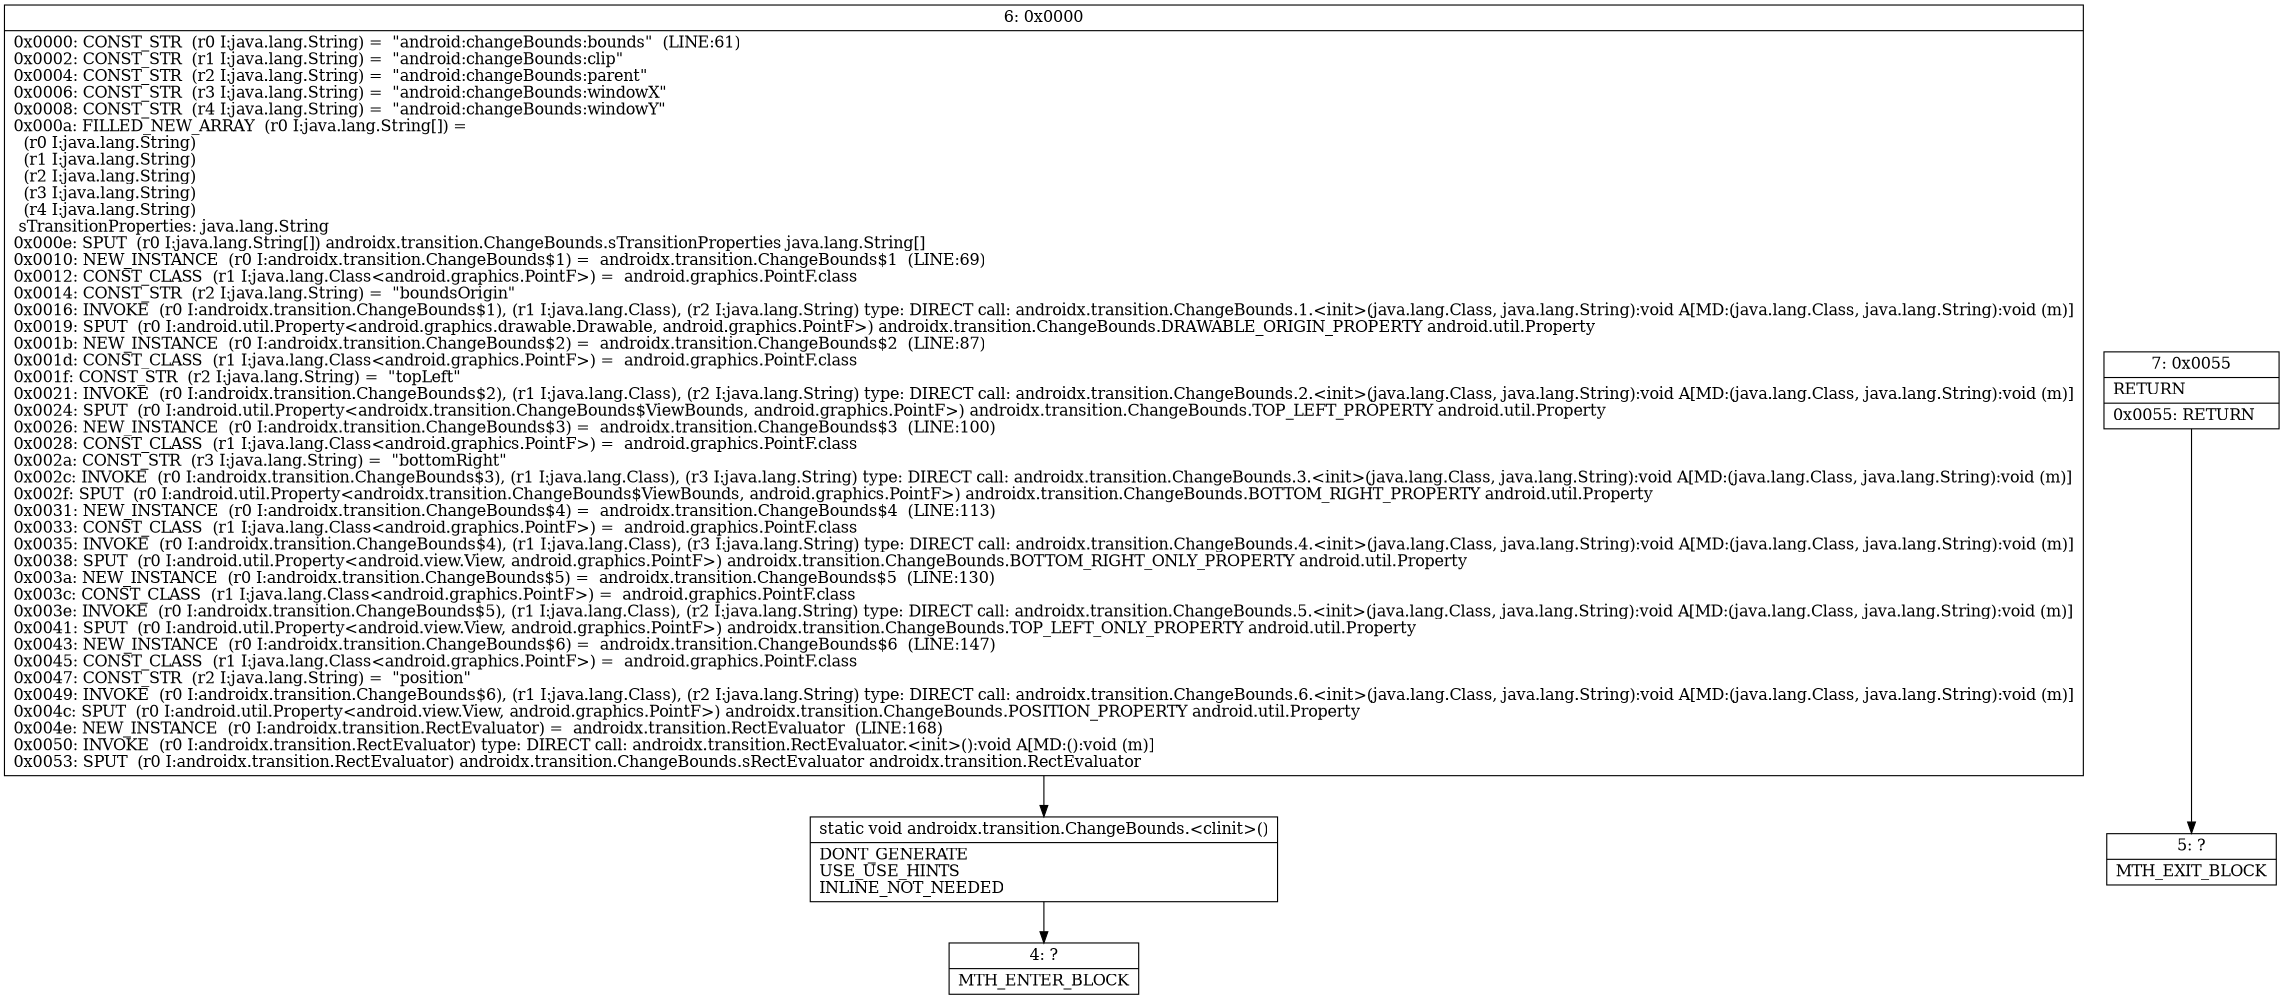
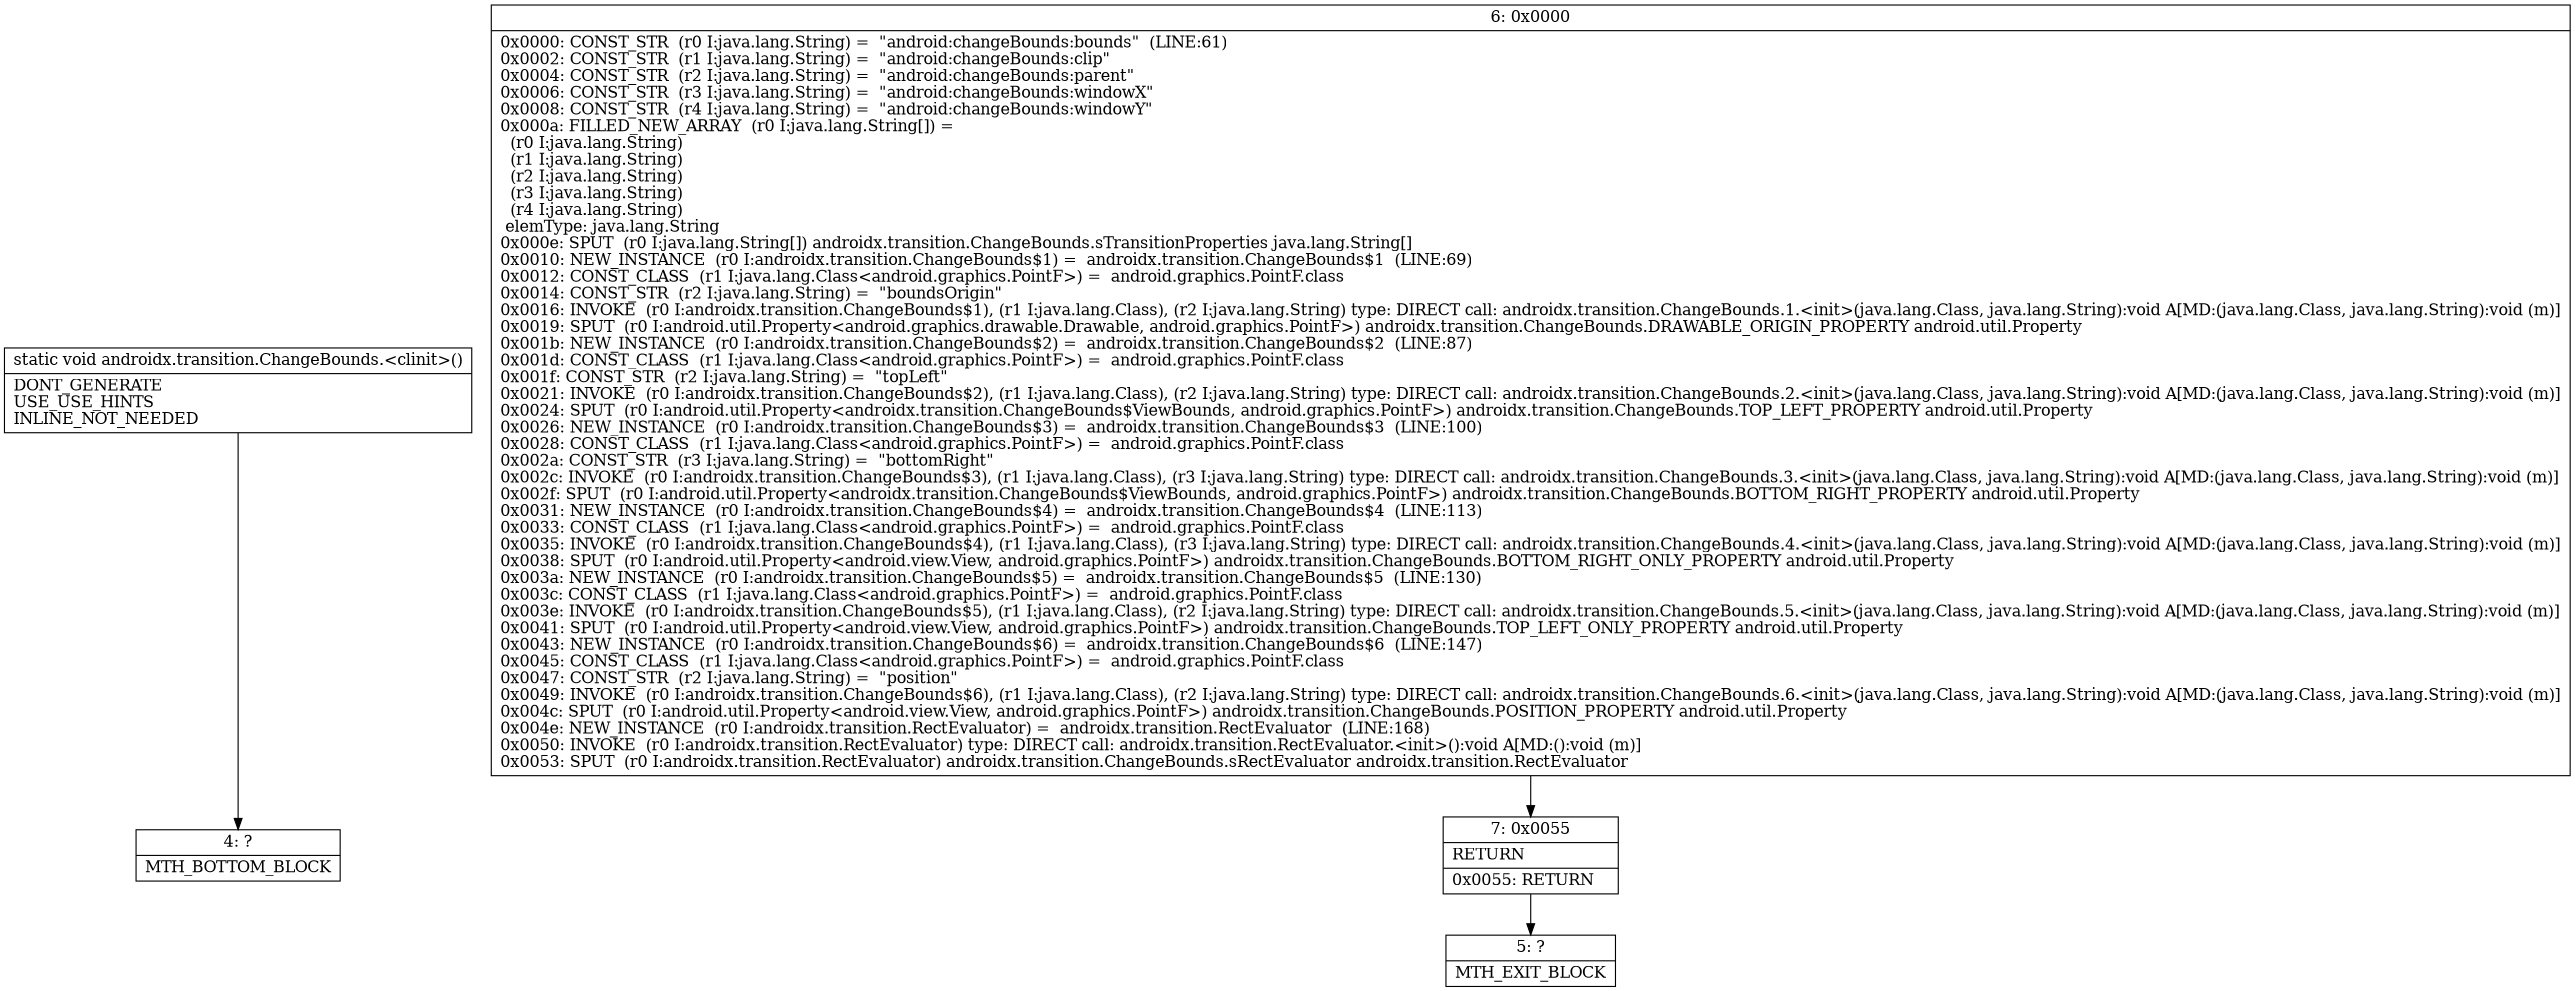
node "6: 0x0000": text "sTransitionProperties: java.lang.String" -> "elemType: java.lang.String"
edge "6: 0x0000" -> "static void androidx.transition.ChangeBounds.<clinit>()": now "6: 0x0000" -> "7: 0x0055"
node "4: ?": text "MTH_ENTER_BLOCK" -> "MTH_BOTTOM_BLOCK"
